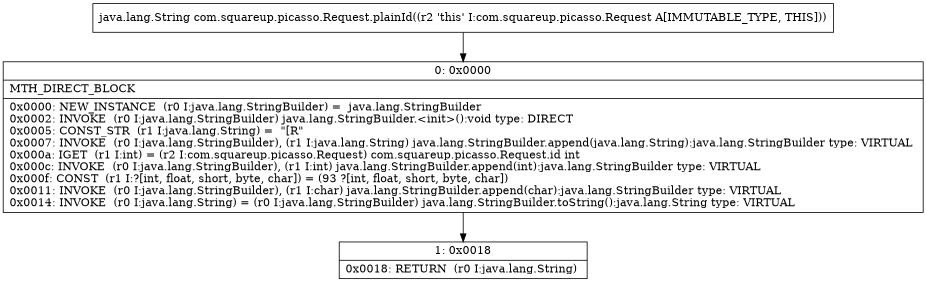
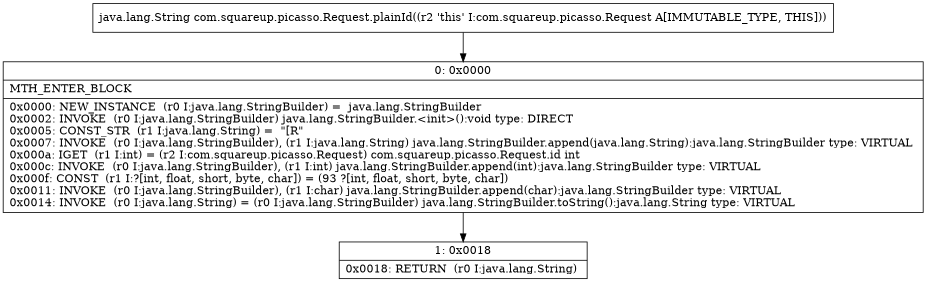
node "0: 0x0000": text "MTH_DIRECT_BLOCK" -> "MTH_ENTER_BLOCK"
